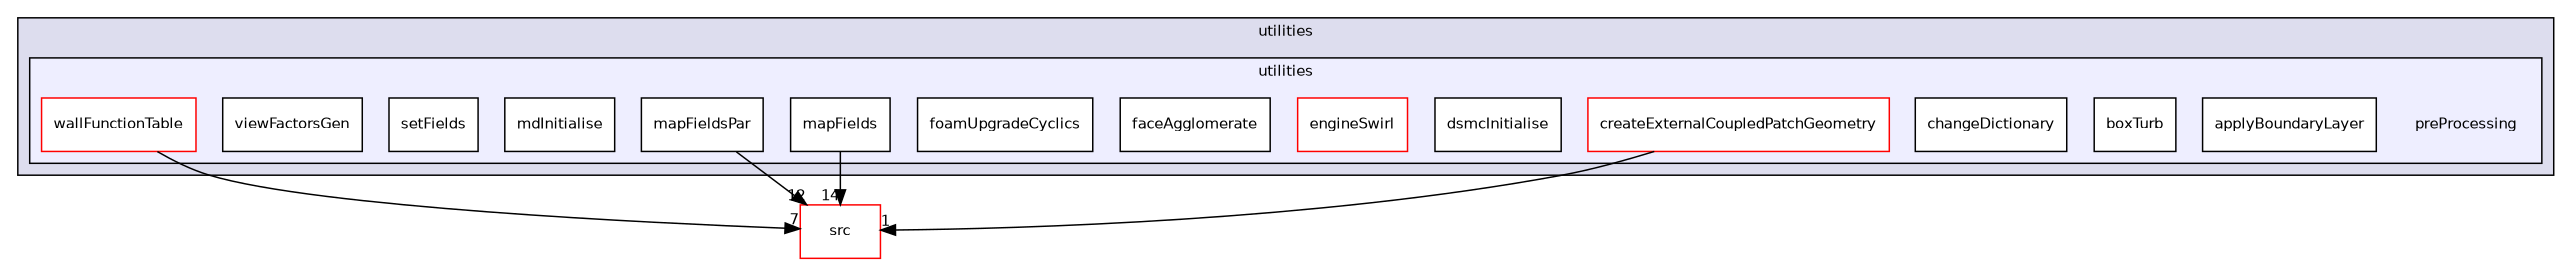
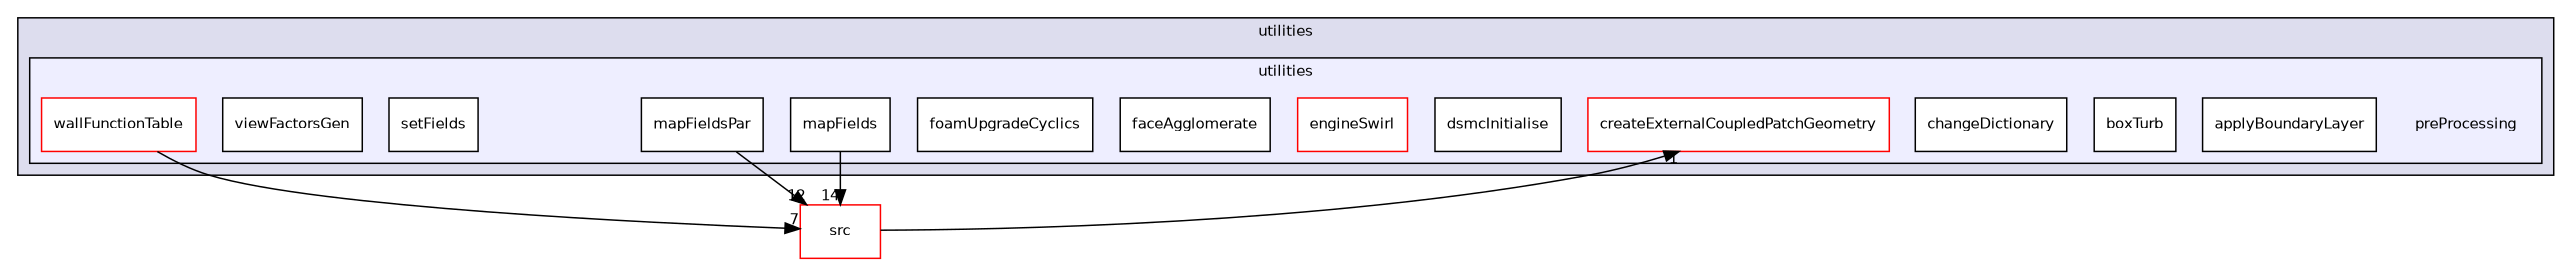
node "mdInitialise": removed
edge "createExternalCoupledPatchGeometry" -> "src": reversed
